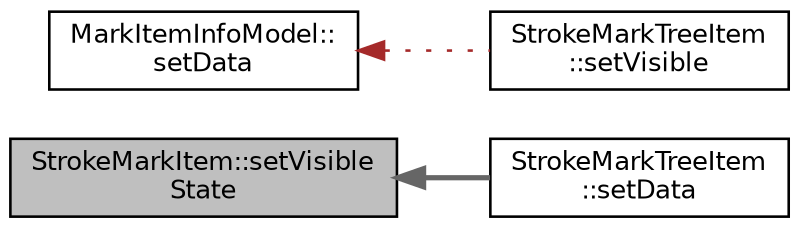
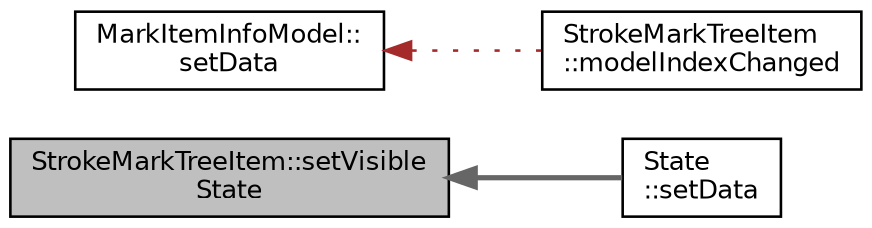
node "StrokeMarkTreeItem ::setVisible": label "StrokeMarkTreeItem ::setVisible" -> "StrokeMarkTreeItem ::modelIndexChanged"
node "StrokeMarkItem::setVisible State": label "StrokeMarkItem::setVisible State" -> "StrokeMarkTreeItem::setVisible State"
node "StrokeMarkTreeItem ::setData": label "StrokeMarkTreeItem ::setData" -> "State ::setData"
